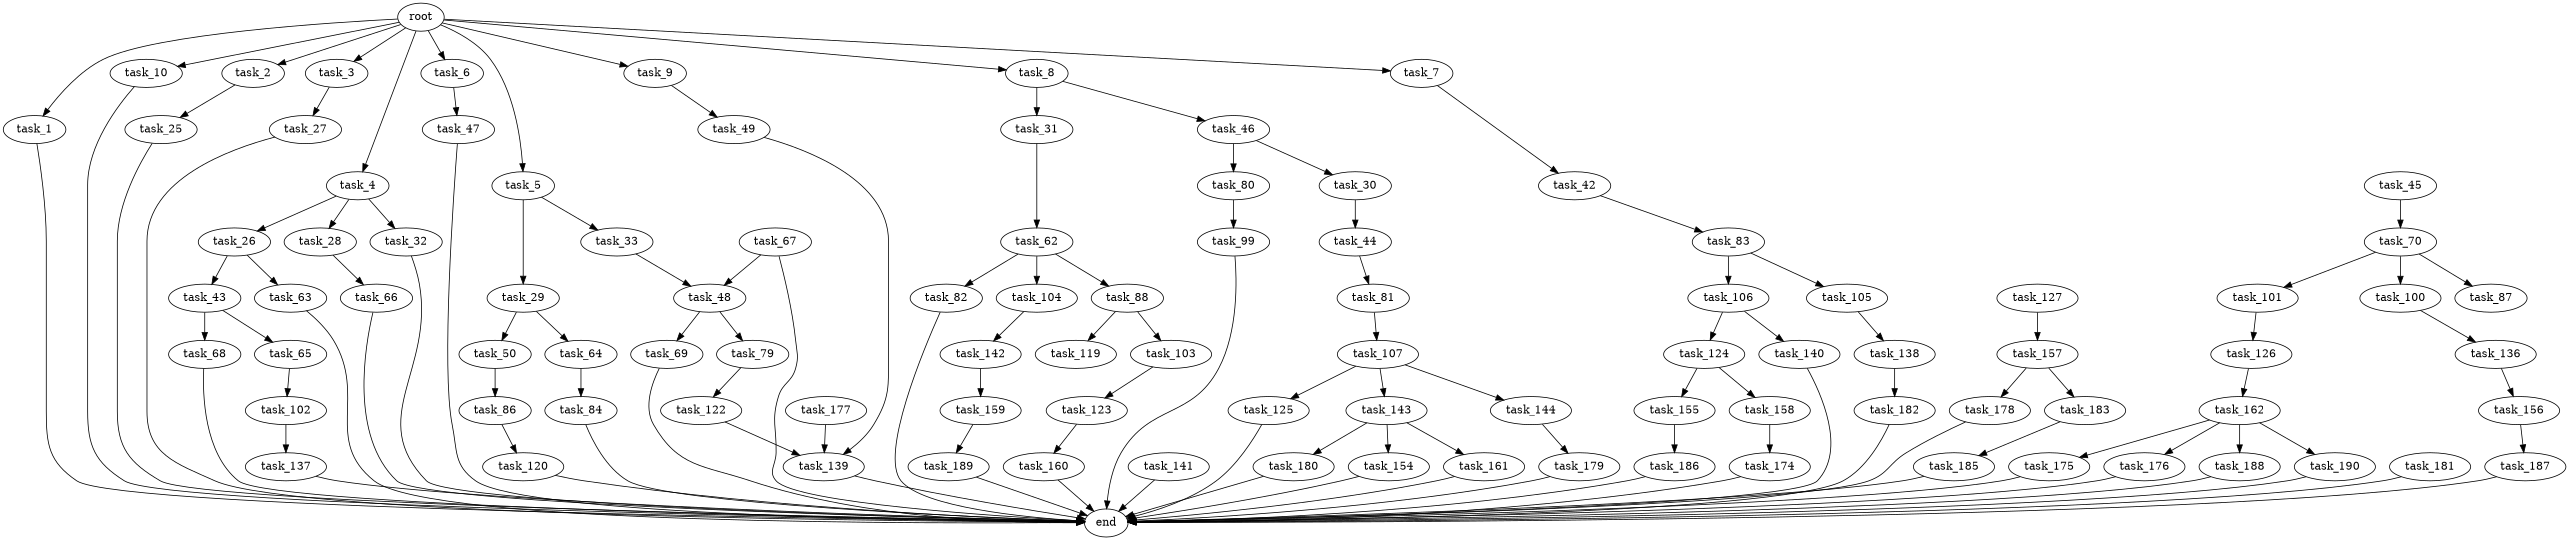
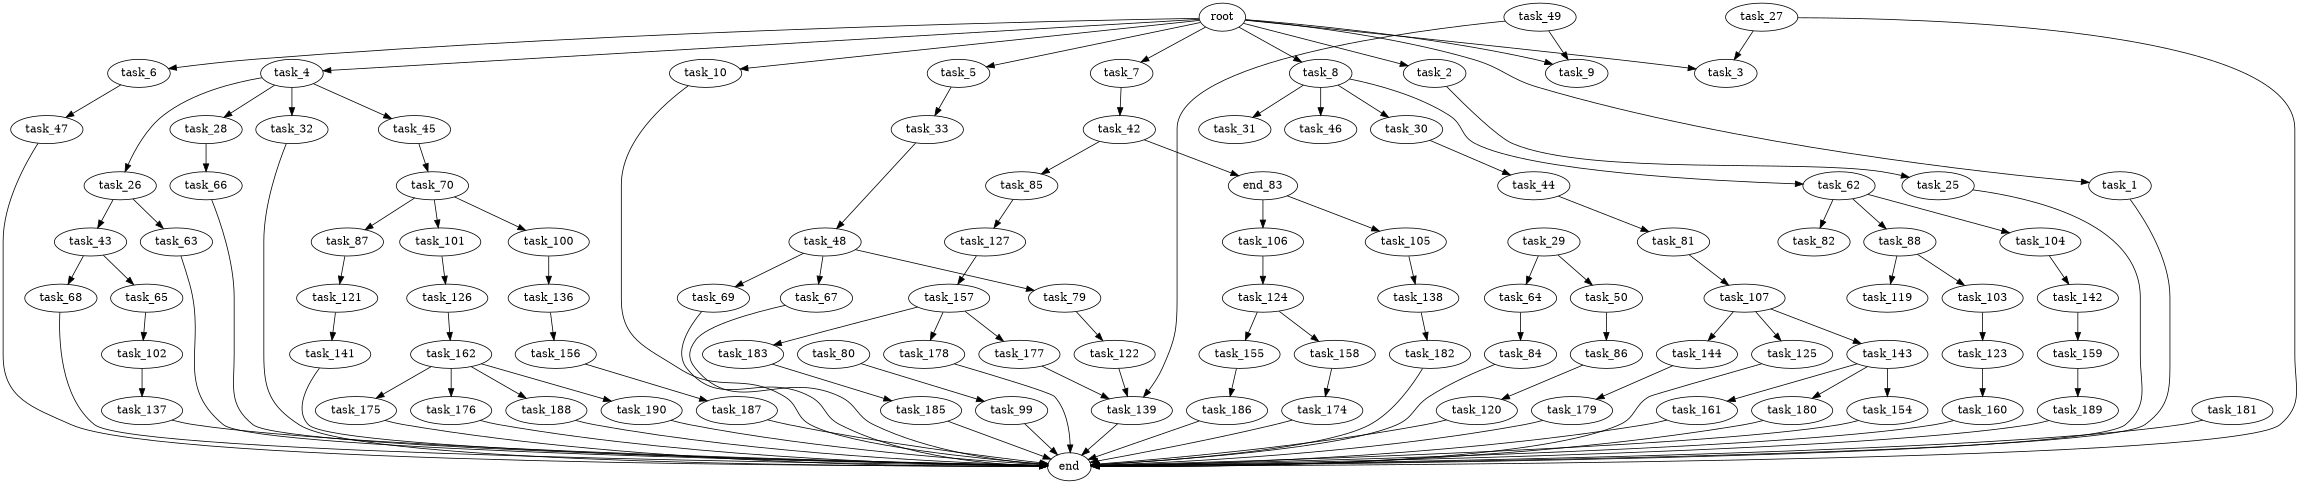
edge "task_3" -> "task_27": reversed
edge "task_9" -> "task_49": reversed
edge "task_4" -> "task_45": added
edge "task_46" -> "task_80": removed
edge "task_46" -> "task_30": now "task_8" -> "task_30"
edge "task_31" -> "task_62": now "task_8" -> "task_62"
node "task_85": added
edge "task_5" -> "task_29": removed
node "task_83": label "task_83" -> "end_83"
edge "task_67" -> "task_48": reversed
node "task_121": added
edge "task_157" -> "task_177": added
node "task_140": removed
edge "task_82" -> "end": removed
